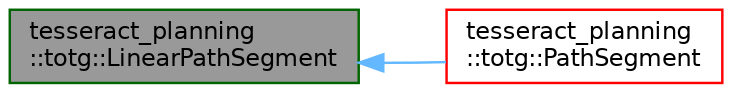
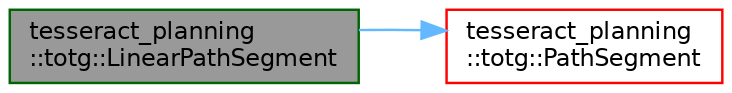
edge "tesseract_planning ::totg::PathSegment" -> "tesseract_planning ::totg::LinearPathSegment": reversed
